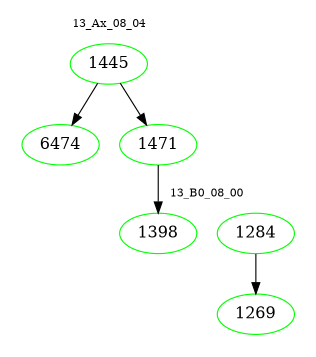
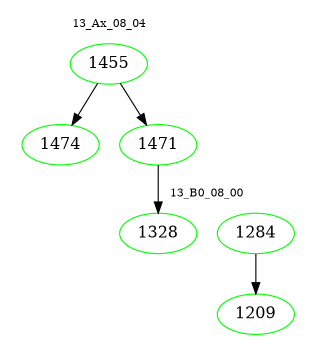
node "1445": label "1445" -> "1455"
node "6474": label "6474" -> "1474"
node "1398": label "1398" -> "1328"
node "1269": label "1269" -> "1209"
